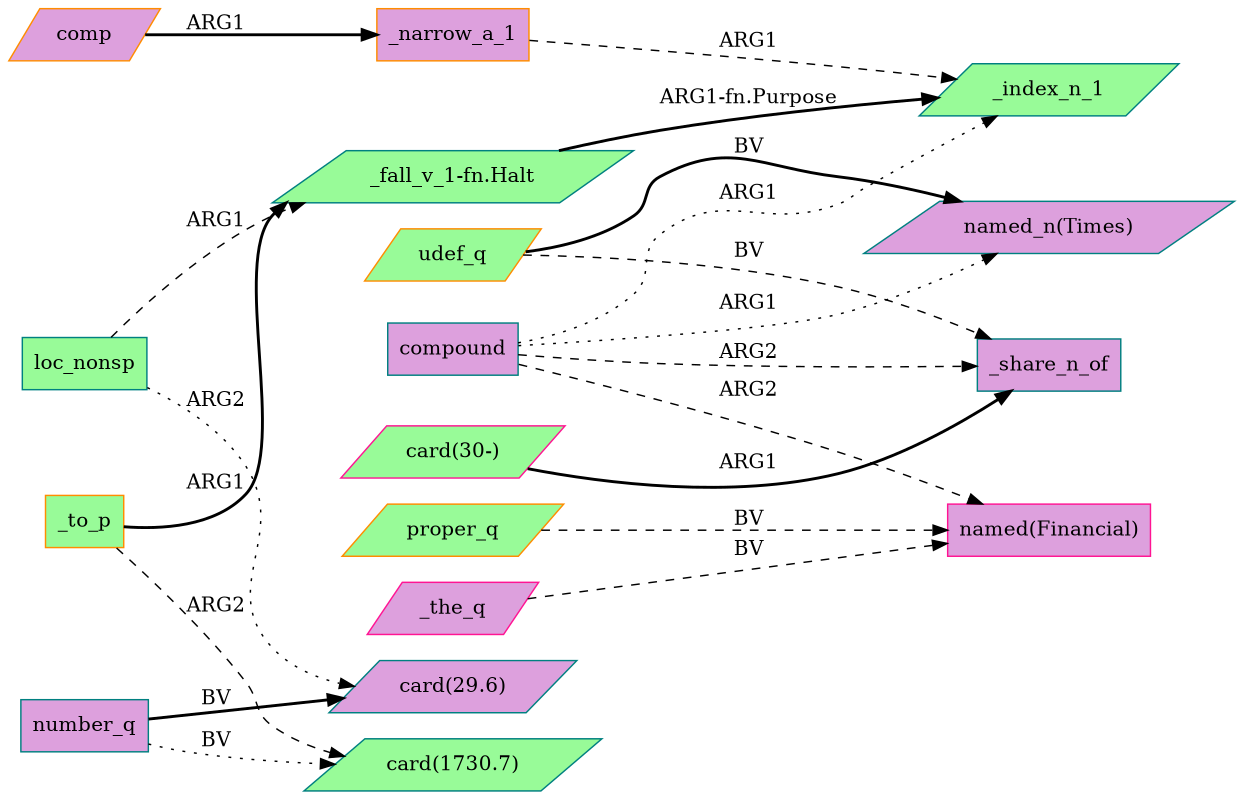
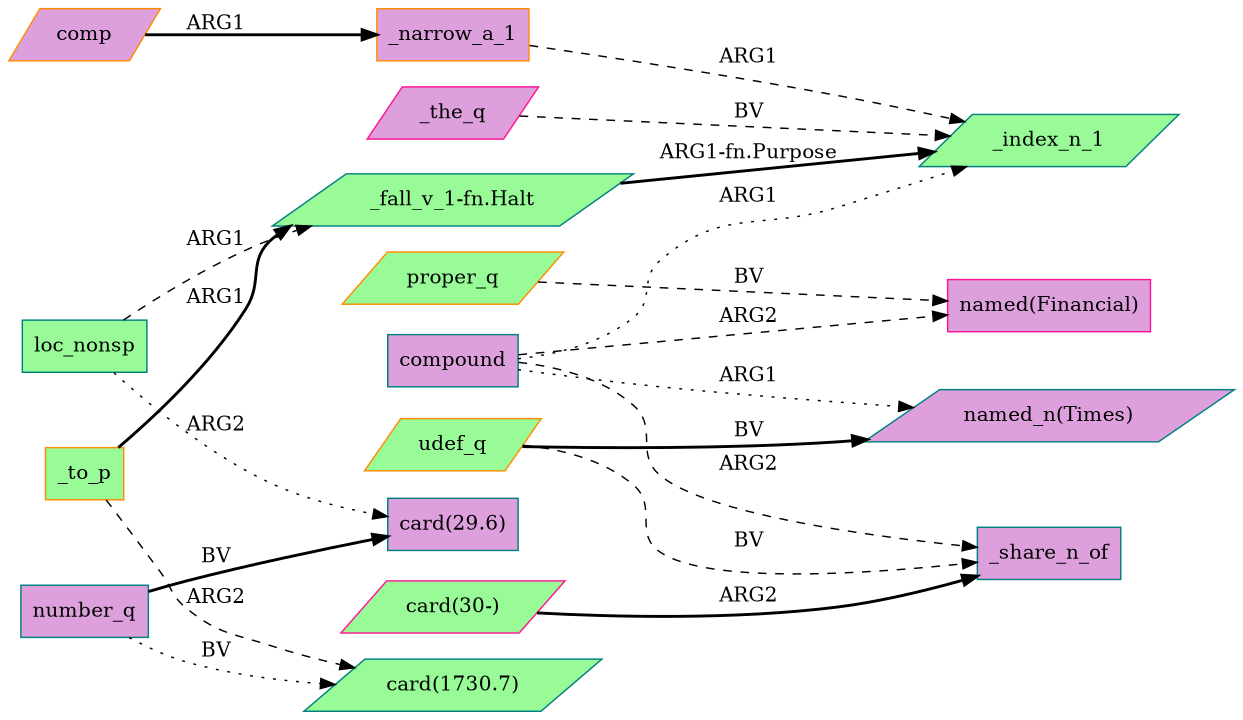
edge "card(30-)" -> "_share_n_of": label "ARG1" -> "ARG2"
edge "_the_q" -> "named(Financial)": now "_the_q" -> "_index_n_1"
node "card(29.6)": shape parallelogram -> box
